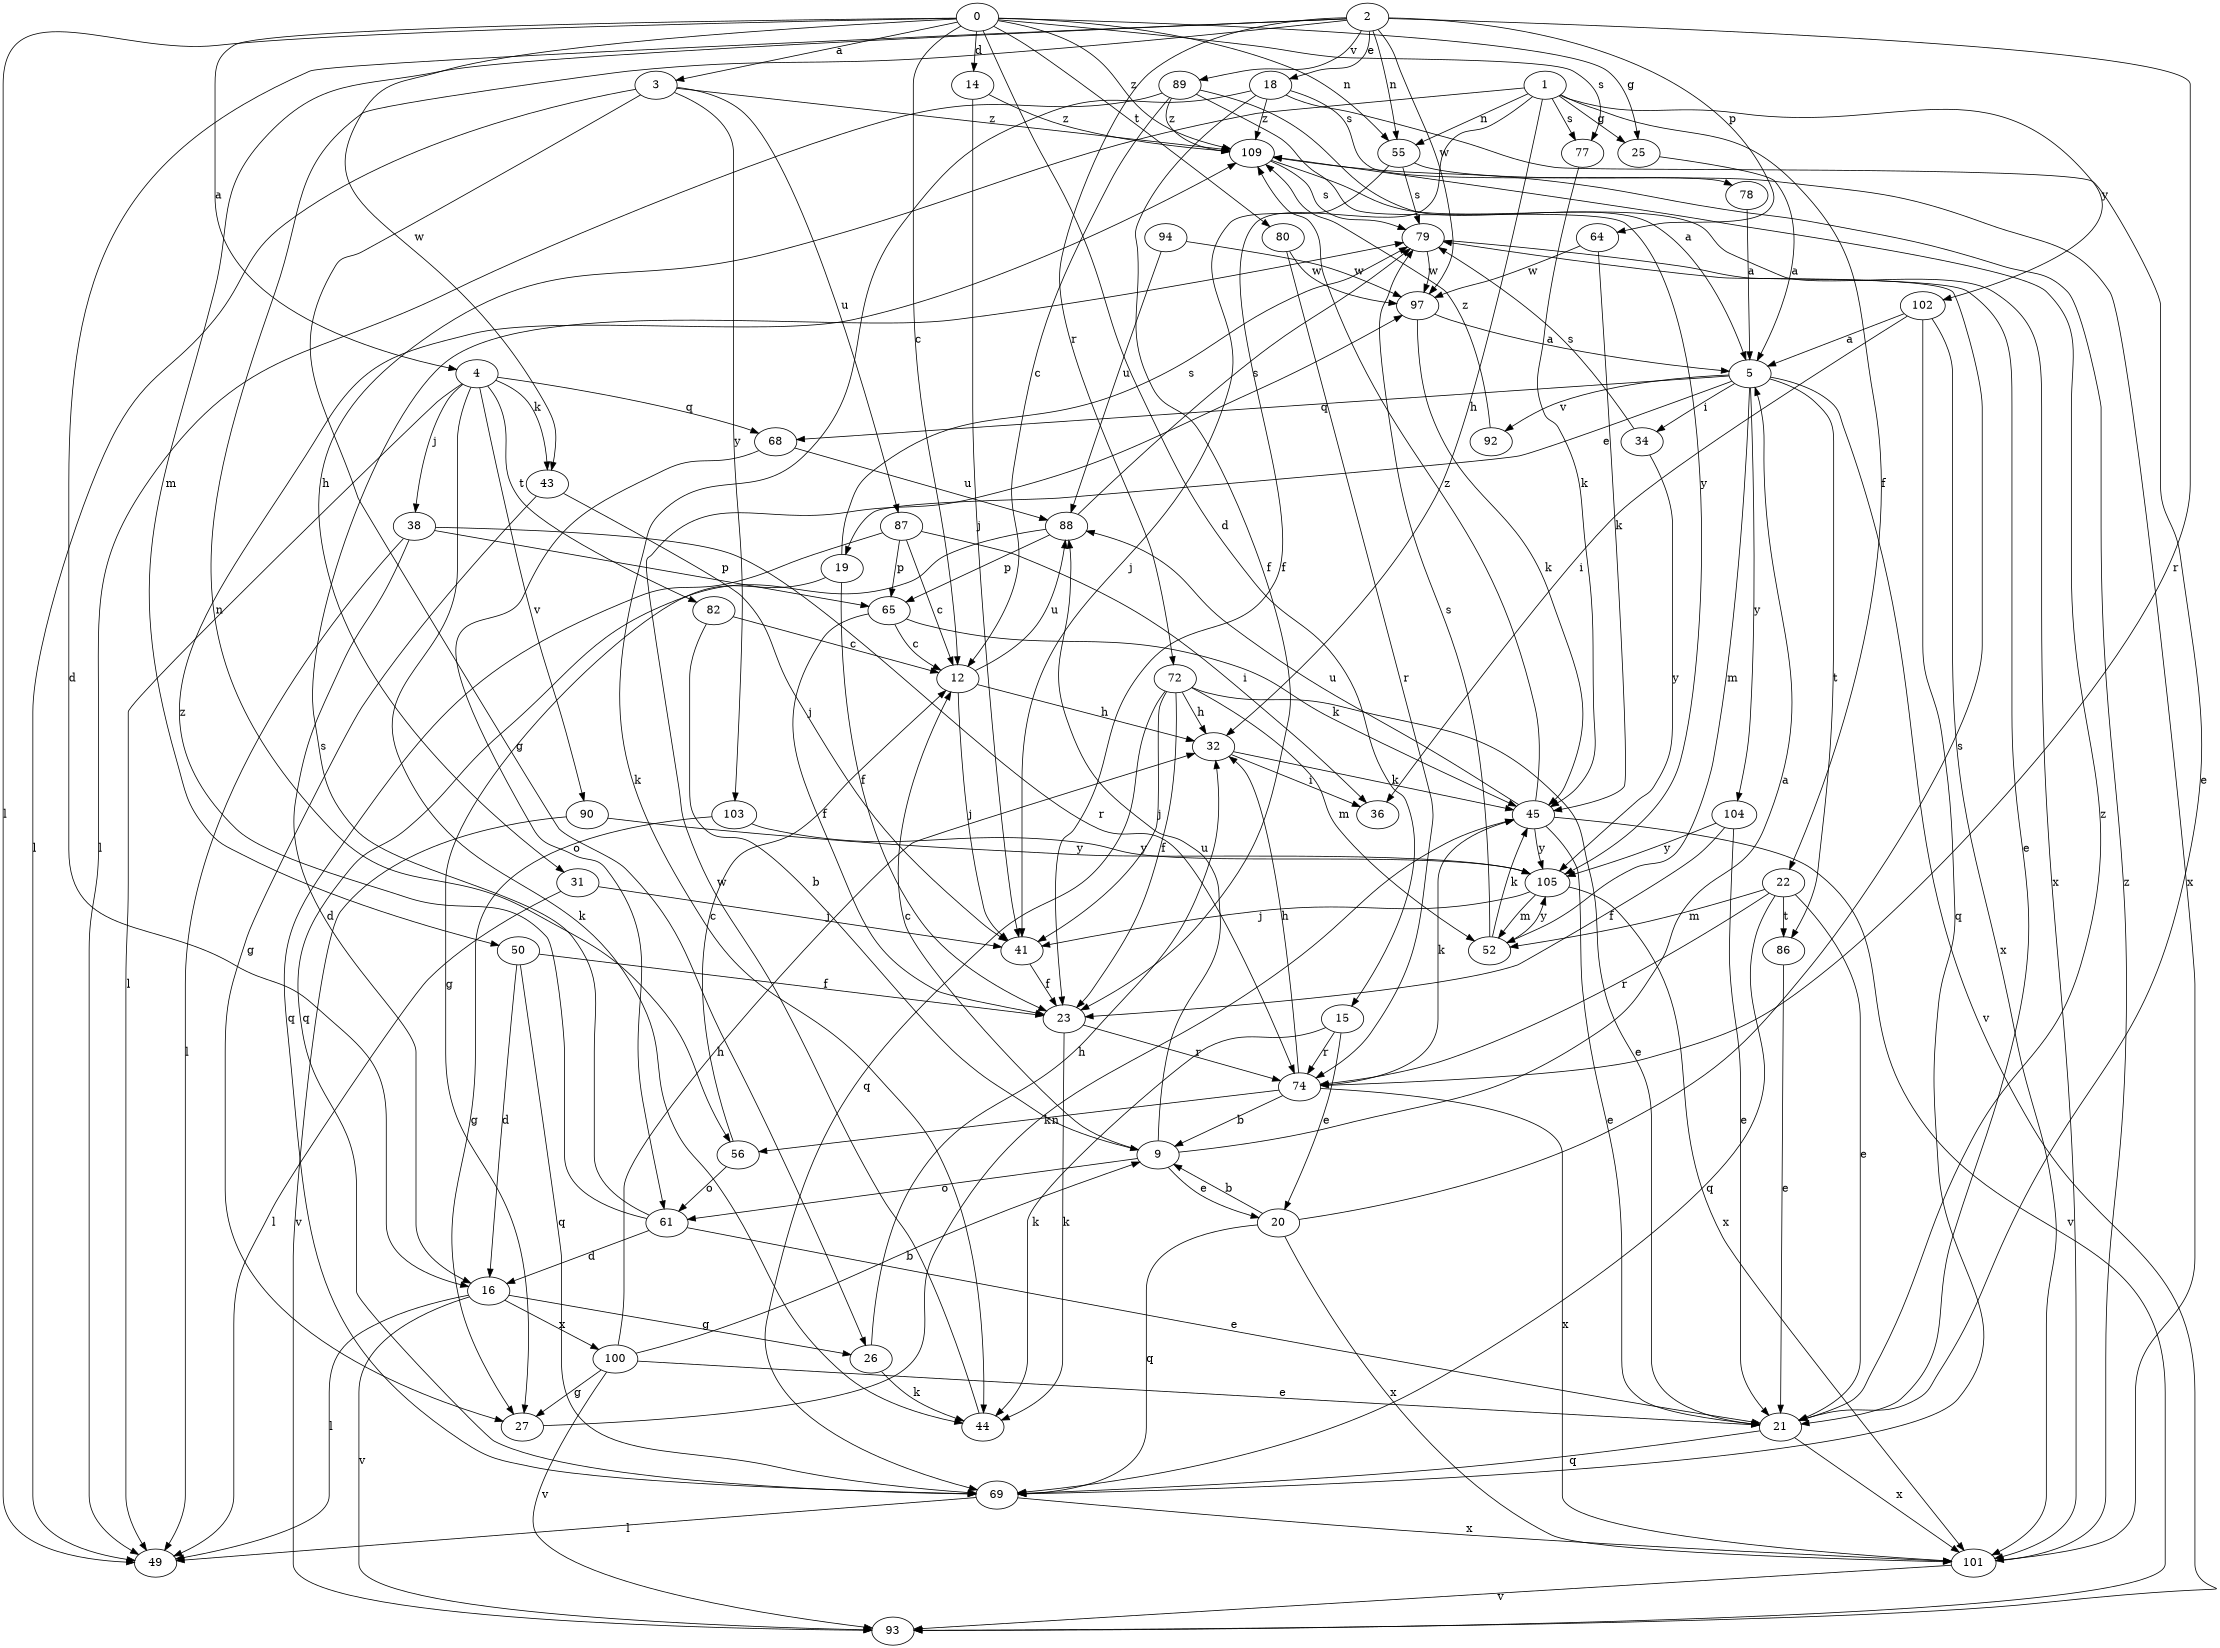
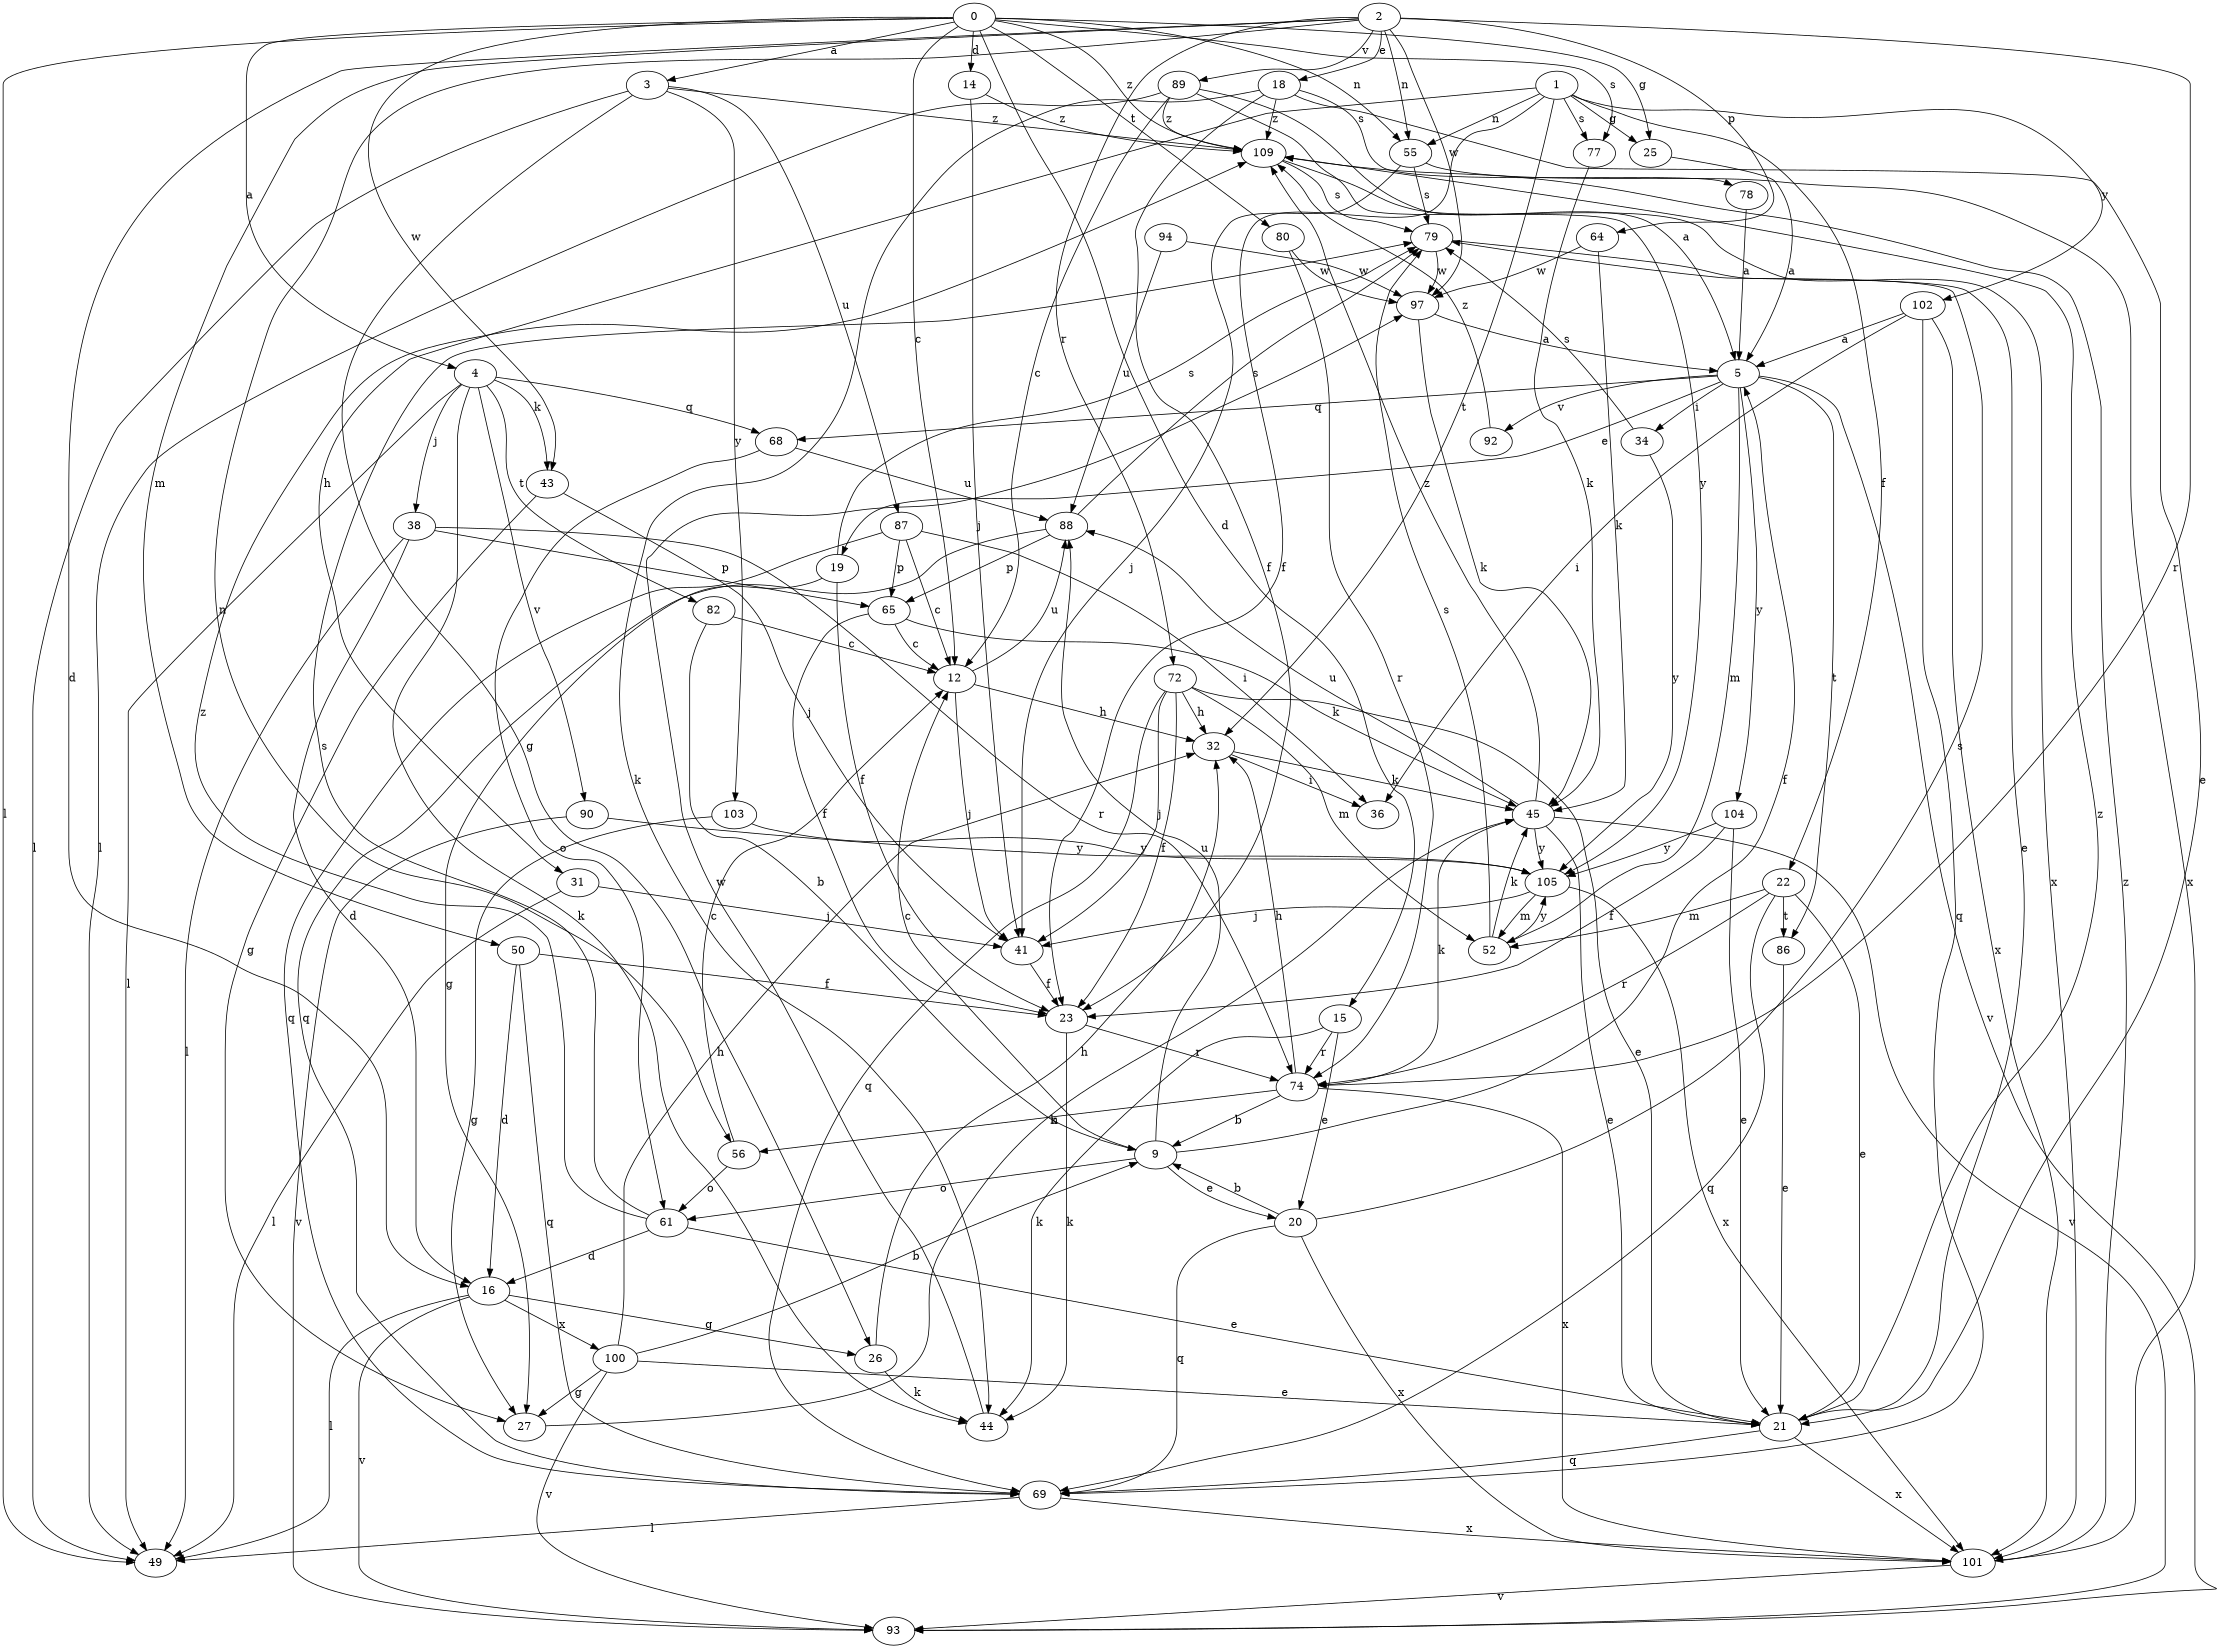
edge "1" -> "32": label "h" -> "t"
edge "9" -> "5": label "a" -> "f"
